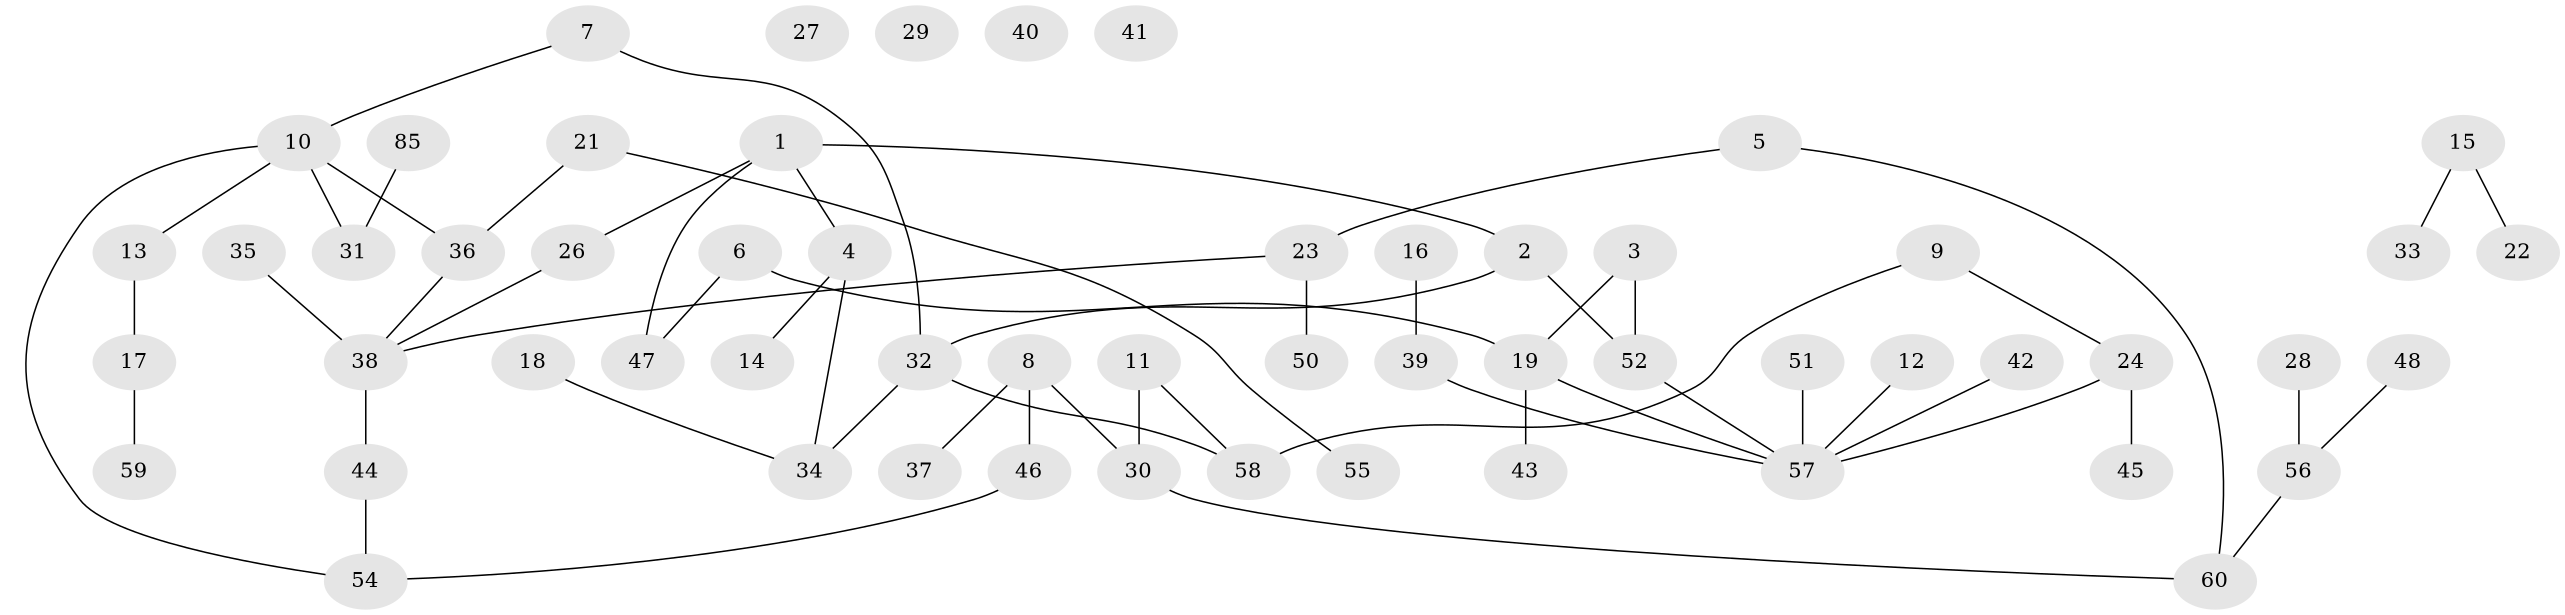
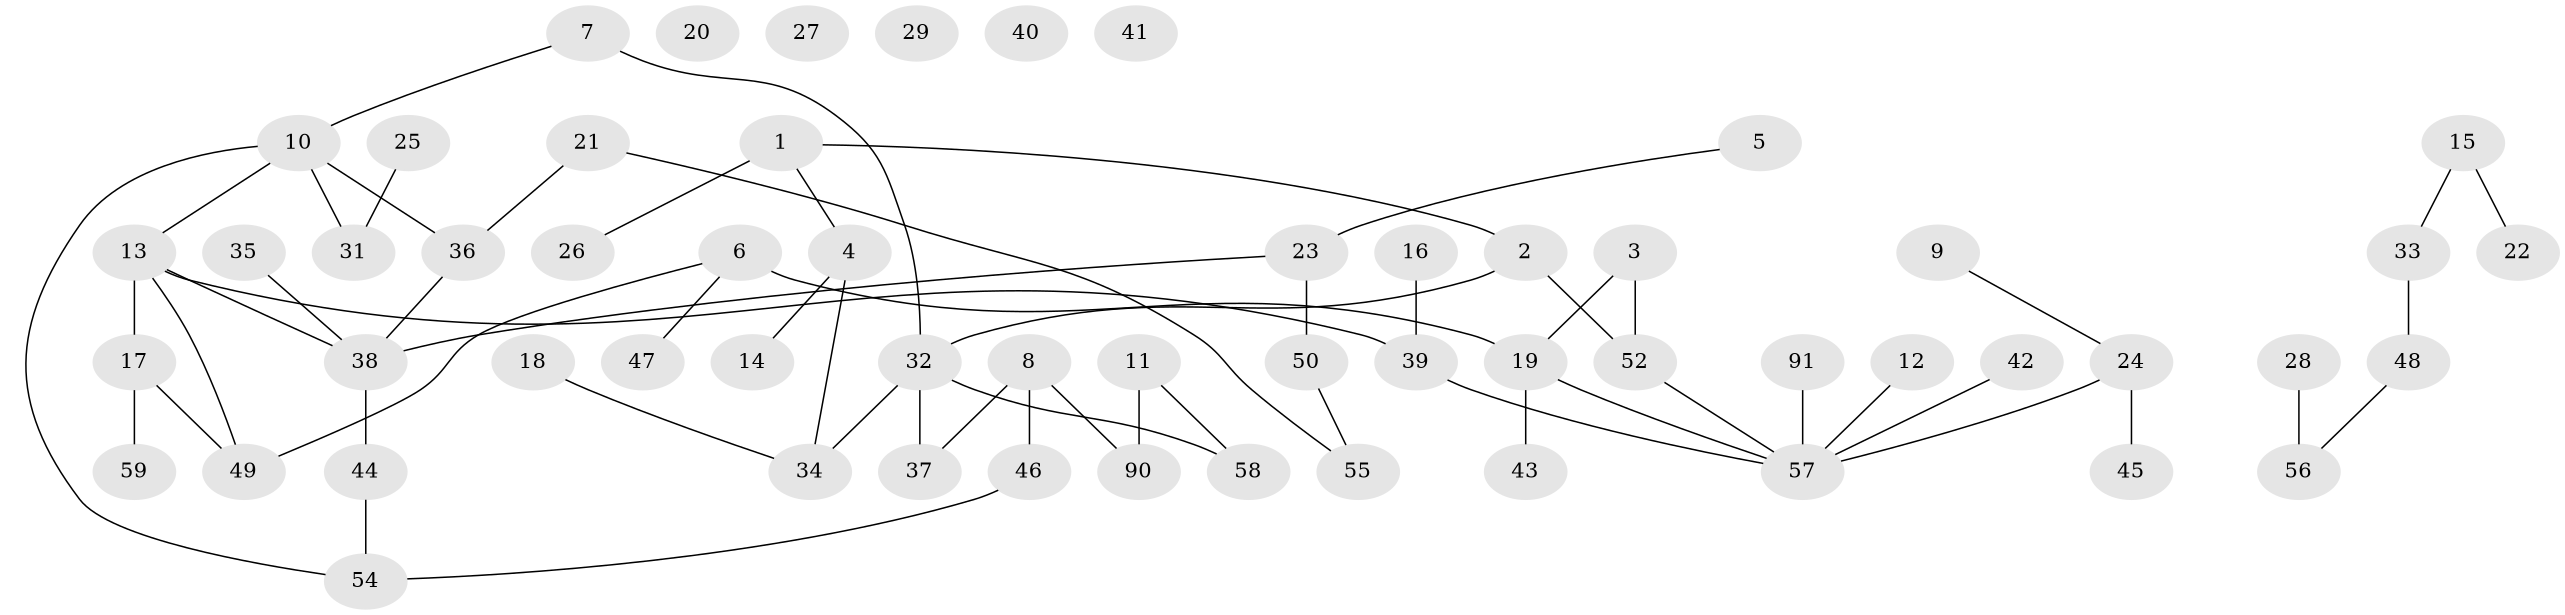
node "20": added
node "85": label "85" -> "25"
edge "1" -- "47": removed
edge "26" -- "38": now "13" -- "38"
edge "13" -- "39": added
edge "33" -- "48": added
node "51": label "51" -> "91"
edge "32" -- "37": added
edge "50" -- "55": added
edge "9" -- "58": removed
node "49": added
node "30": label "30" -> "90"
node "60": removed
